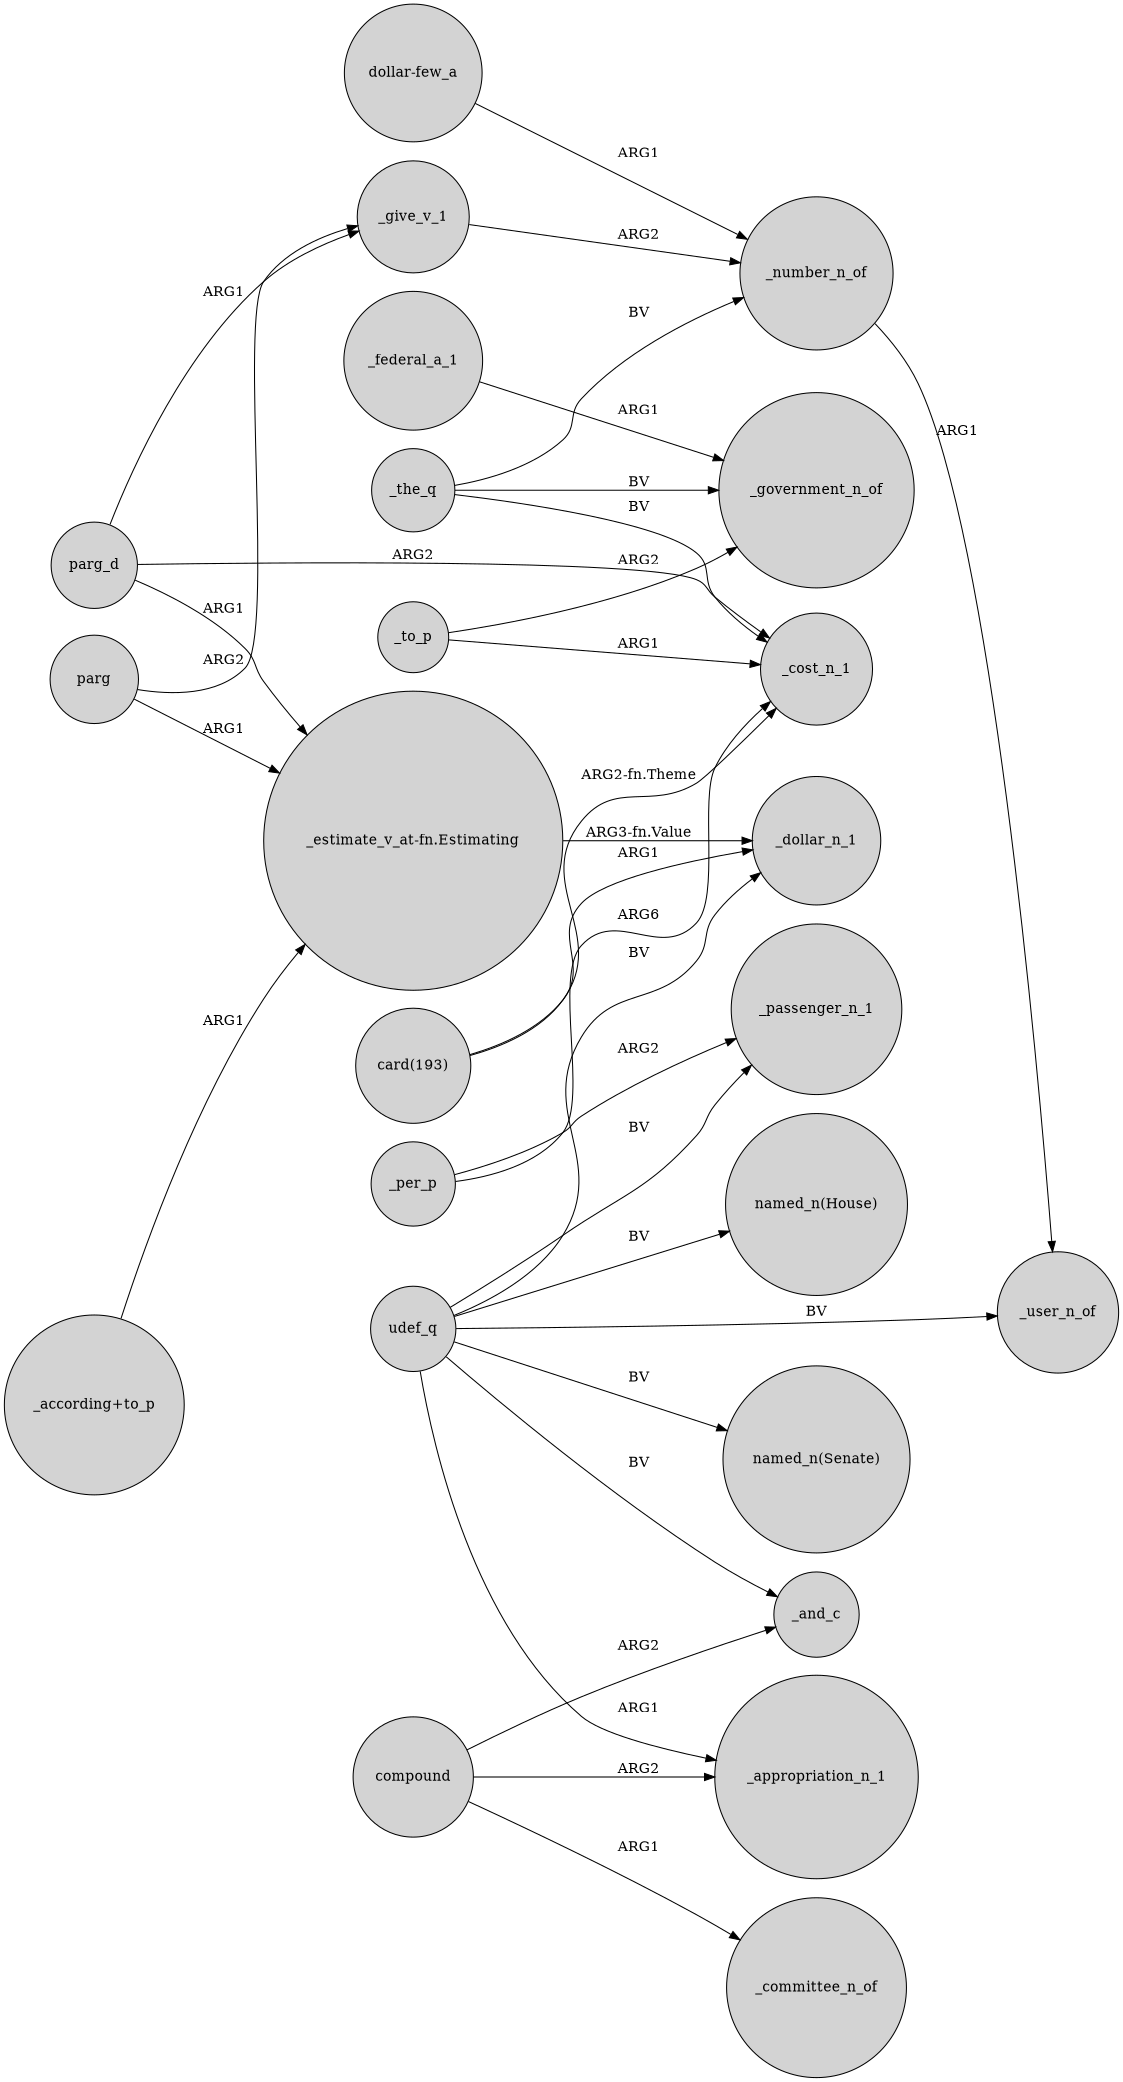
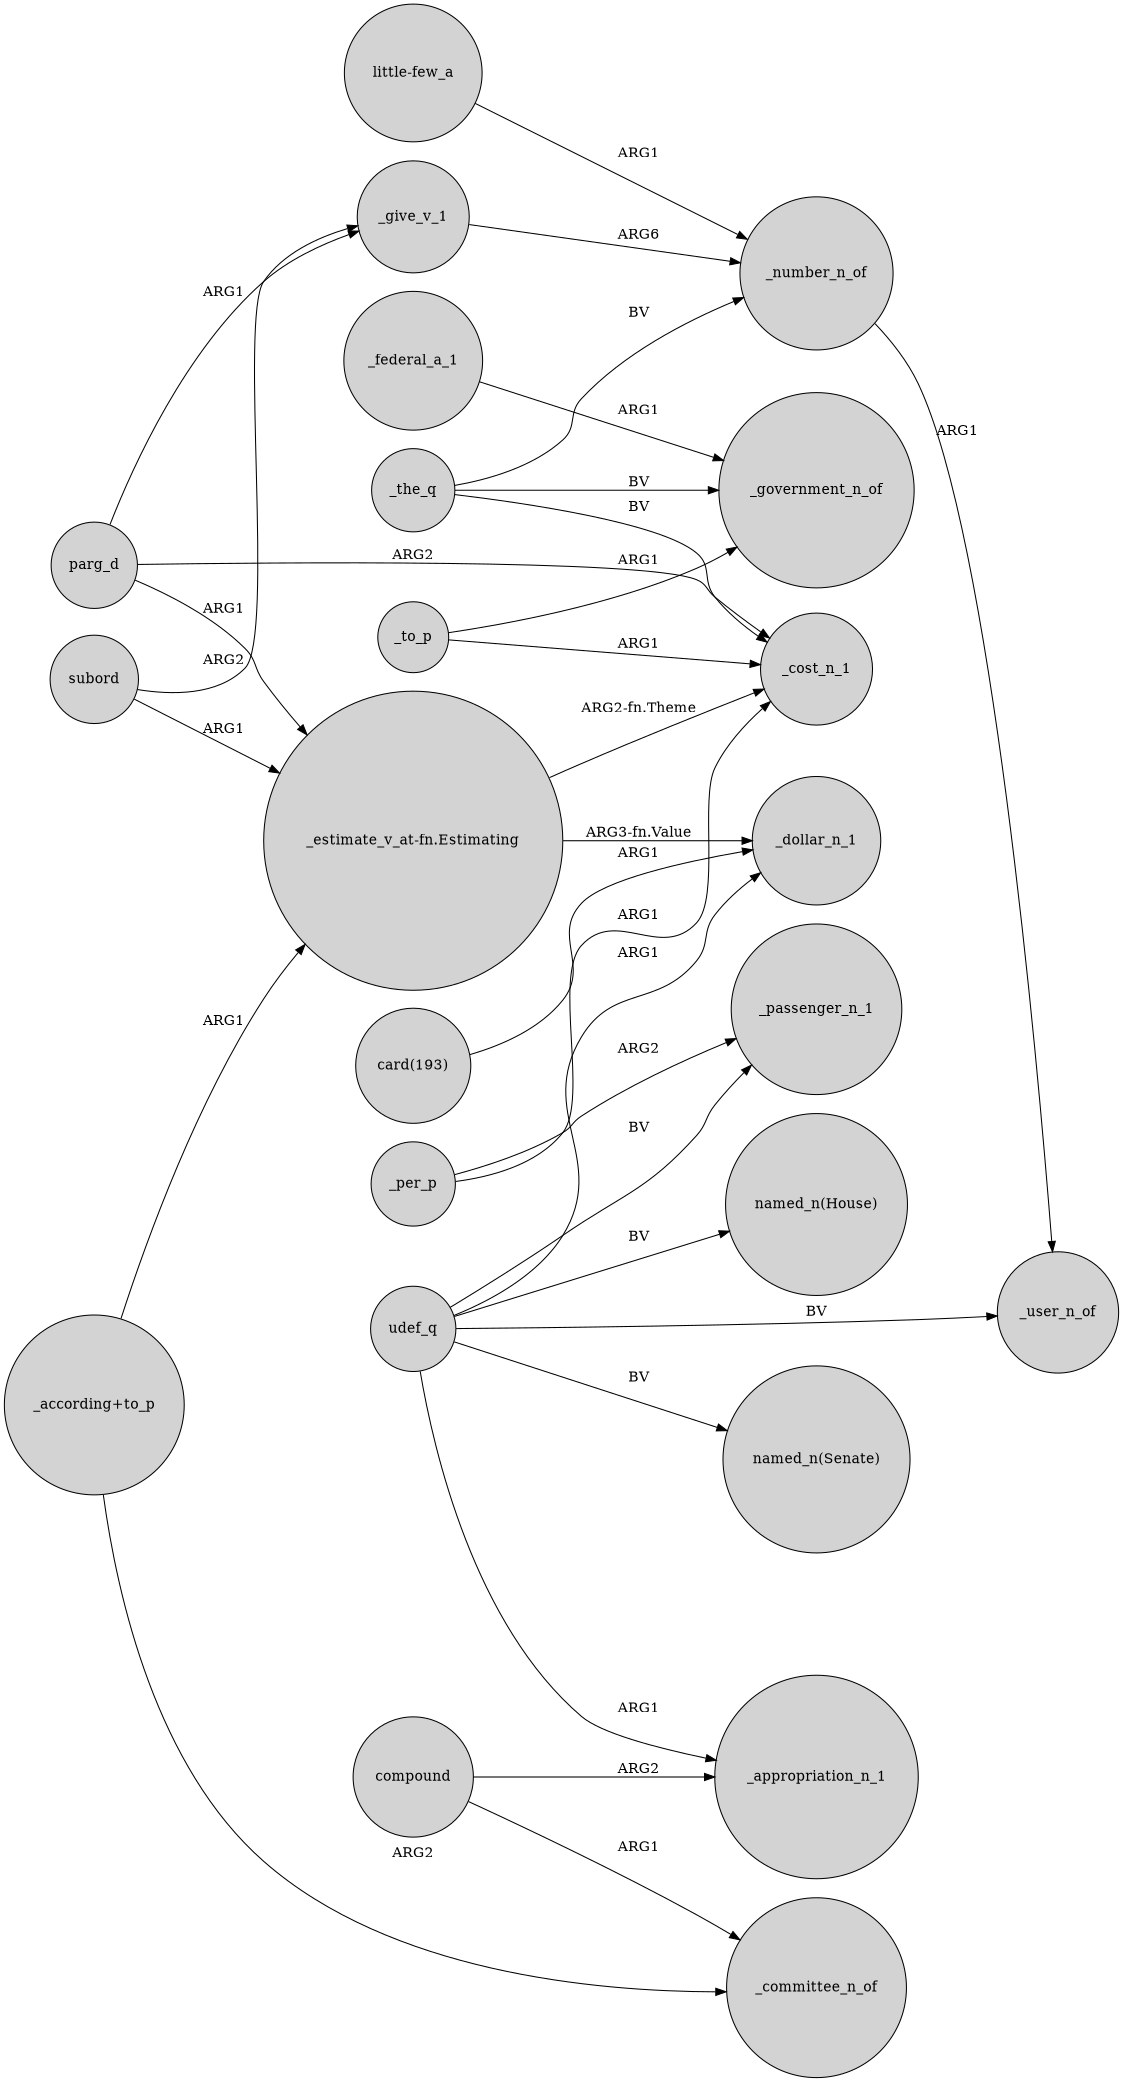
node "dollar-few_a": label "dollar-few_a" -> "little-few_a"
edge "_give_v_1" -> "_number_n_of": label "ARG2" -> "ARG6"
edge "_to_p" -> "_government_n_of": label "ARG2" -> "ARG1"
node "parg": label "parg" -> "subord"
edge "card(193)" -> "_cost_n_1": now "_estimate_v_at-fn.Estimating" -> "_cost_n_1"
edge "_per_p" -> "_cost_n_1": label "ARG6" -> "ARG1"
edge "udef_q" -> "_dollar_n_1": label "BV" -> "ARG1"
node "_and_c": removed
edge "_according+to_p" -> "_committee_n_of": added, label "ARG2"
